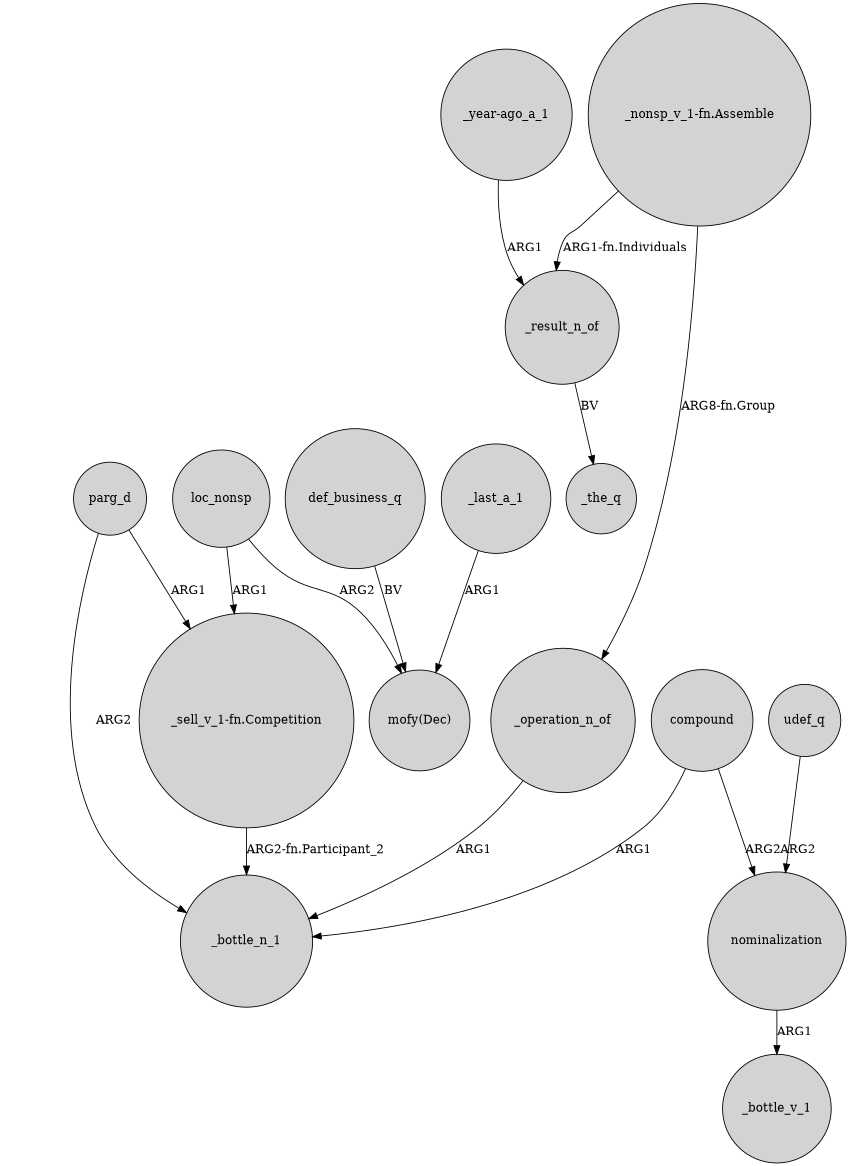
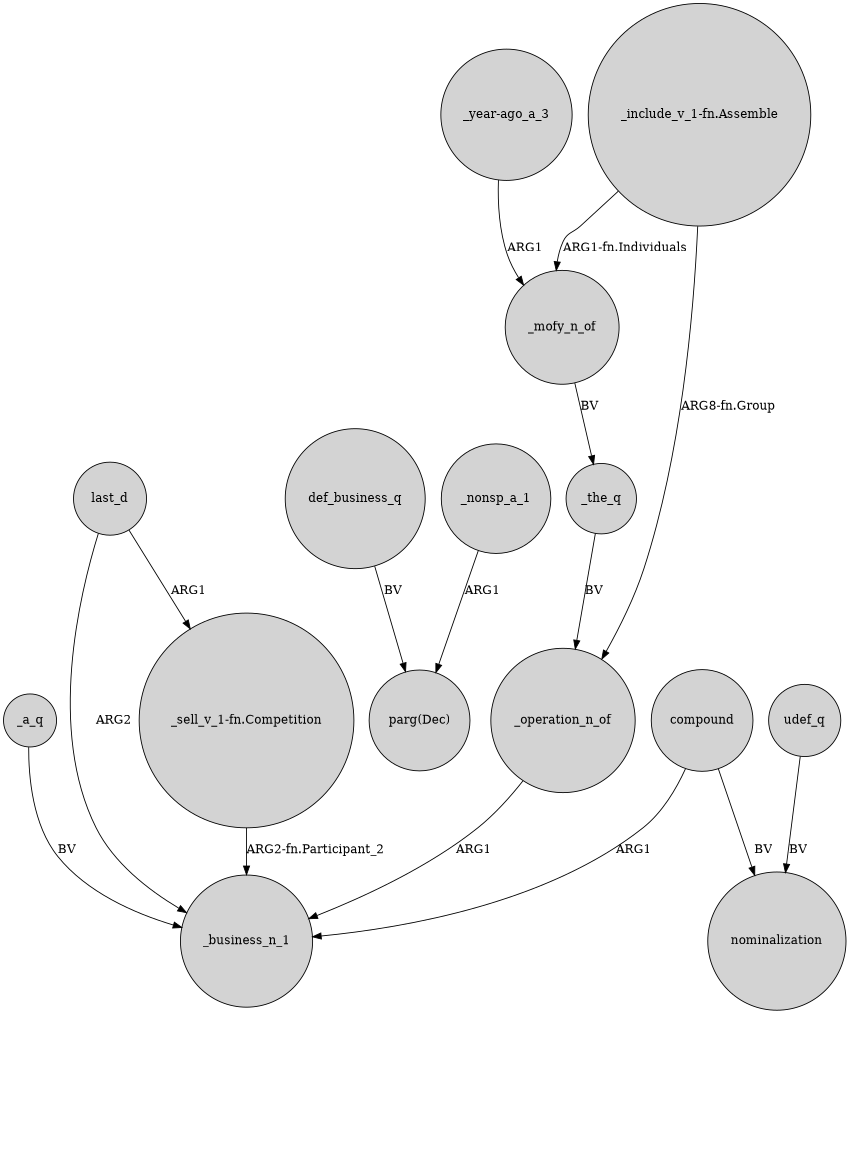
node "_year-ago_a_1": label "_year-ago_a_1" -> "_year-ago_a_3"
node "_nonsp_v_1-fn.Assemble": label "_nonsp_v_1-fn.Assemble" -> "_include_v_1-fn.Assemble"
node "_result_n_of": label "_result_n_of" -> "_mofy_n_of"
node "parg_d": label "parg_d" -> "last_d"
node "loc_nonsp": removed
node "_last_a_1": label "_last_a_1" -> "_nonsp_a_1"
edge "_the_q" -> "_operation_n_of": added, label "BV"
node "_a_q": added
node "mofy(Dec)": label "mofy(Dec)" -> "parg(Dec)"
edge "compound" -> "nominalization": label "ARG2" -> "BV"
edge "udef_q" -> "nominalization": label "ARG2" -> "BV"
node "_bottle_n_1": label "_bottle_n_1" -> "_business_n_1"
node "_bottle_v_1": removed
